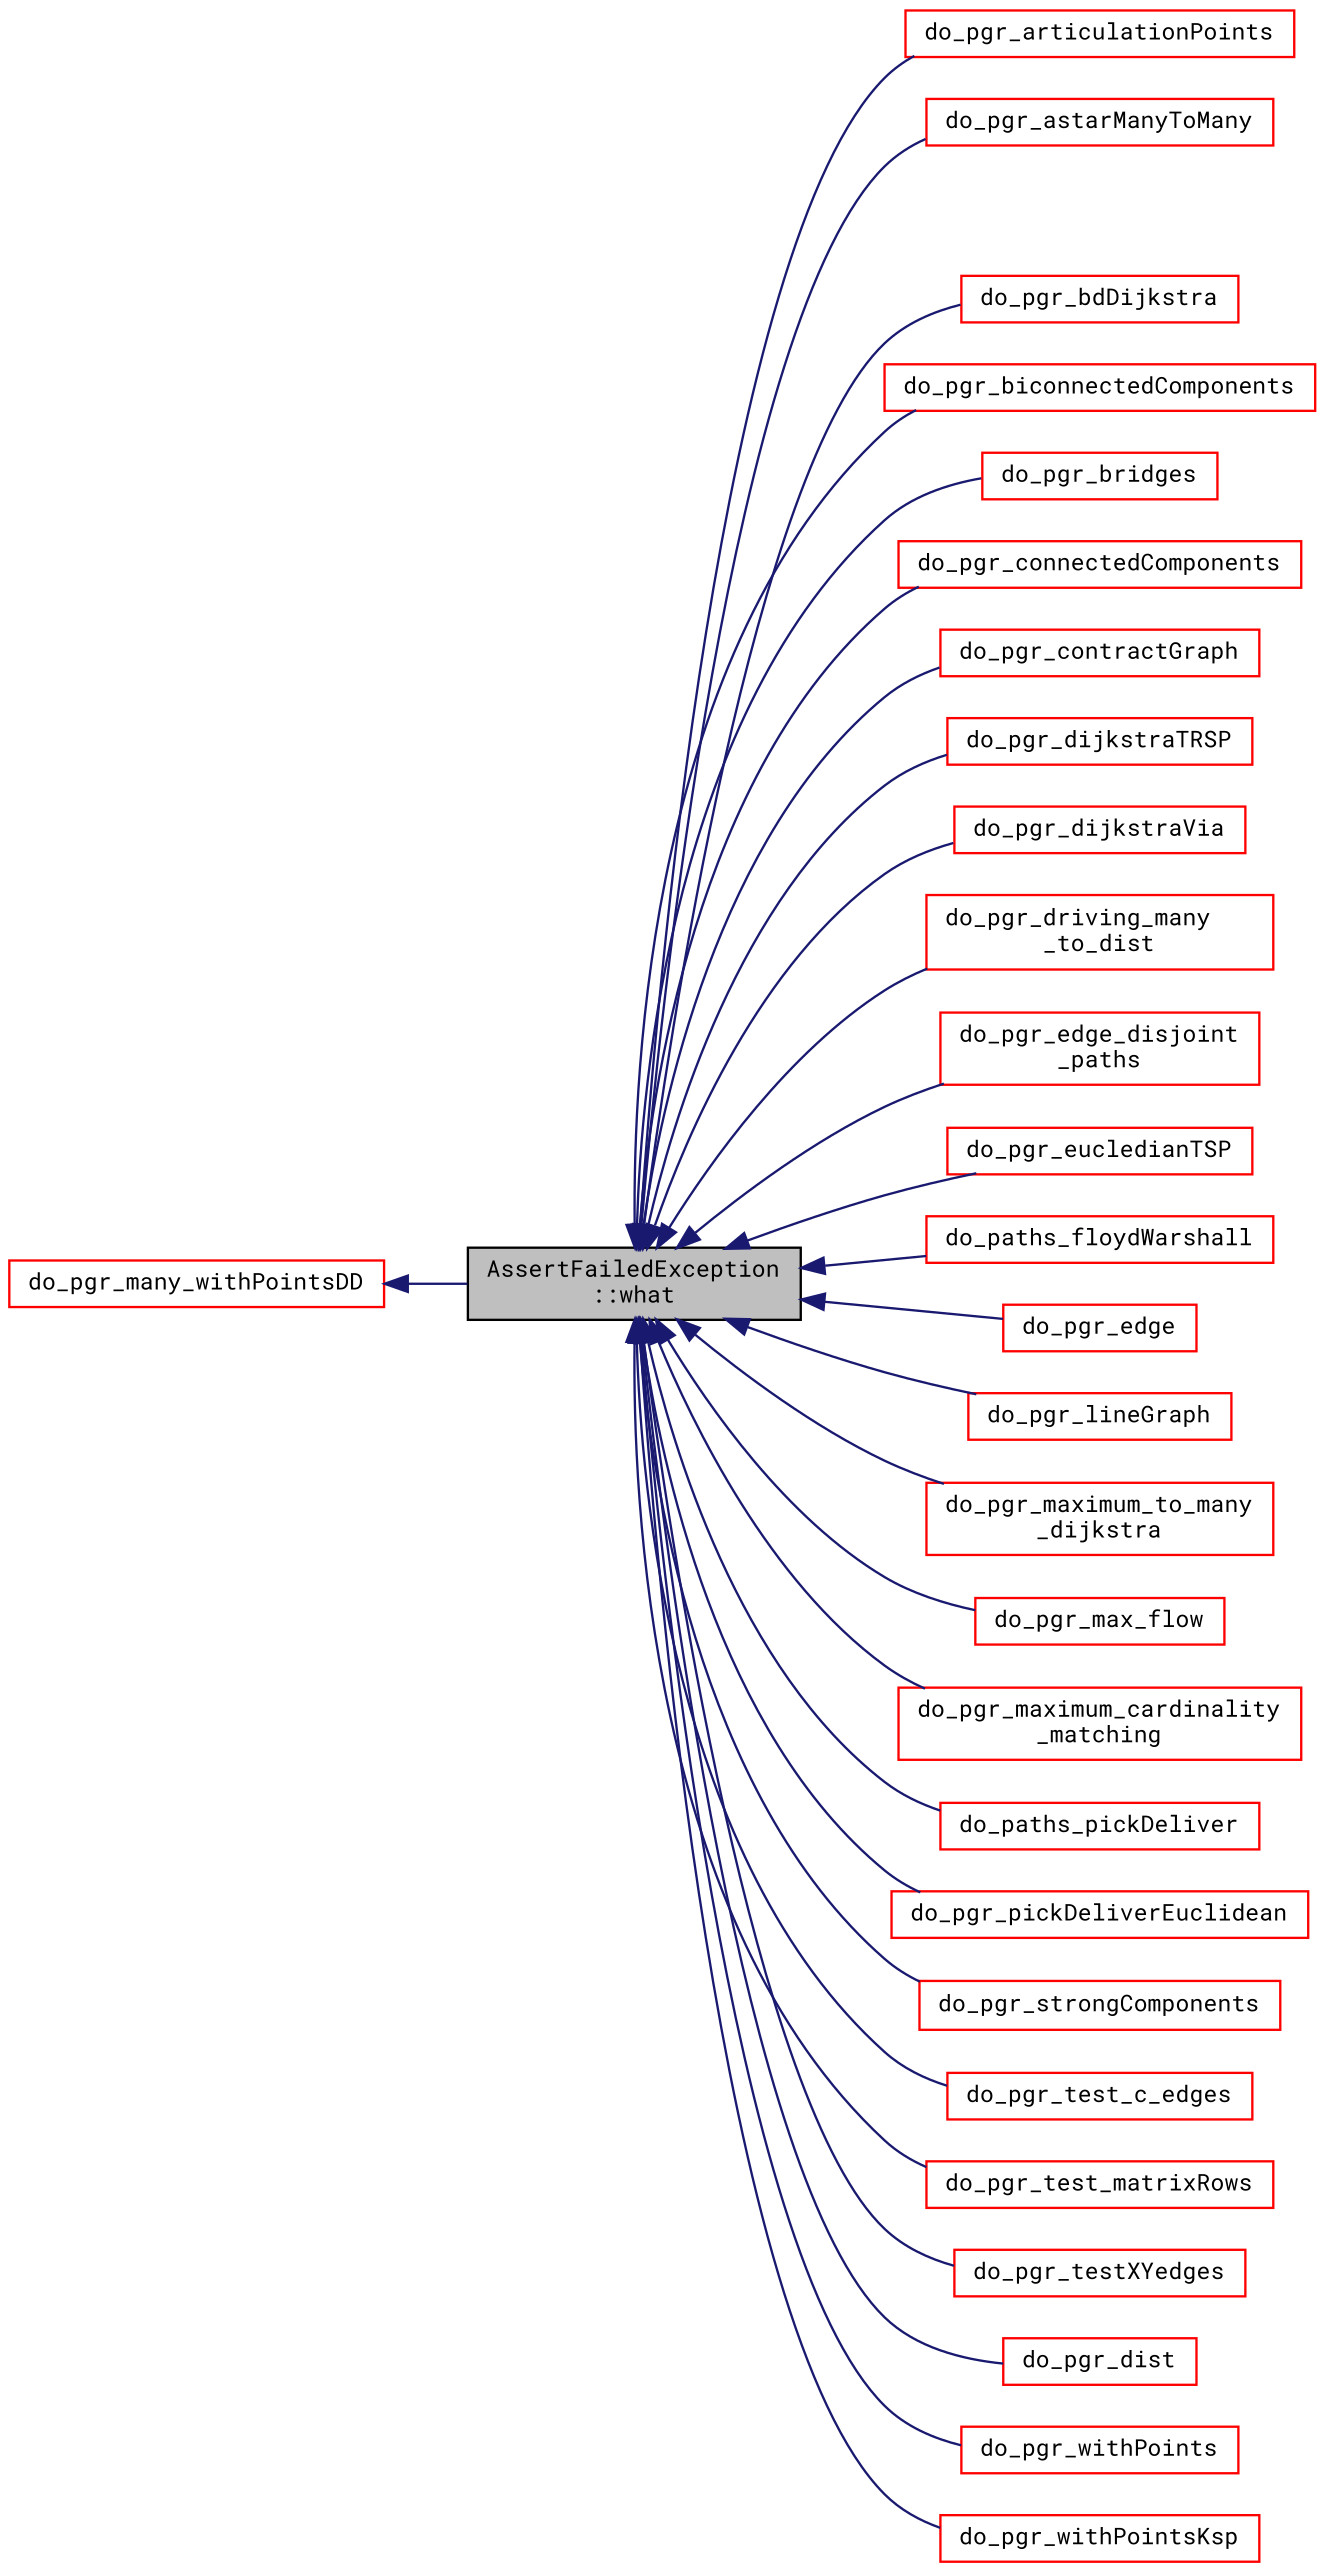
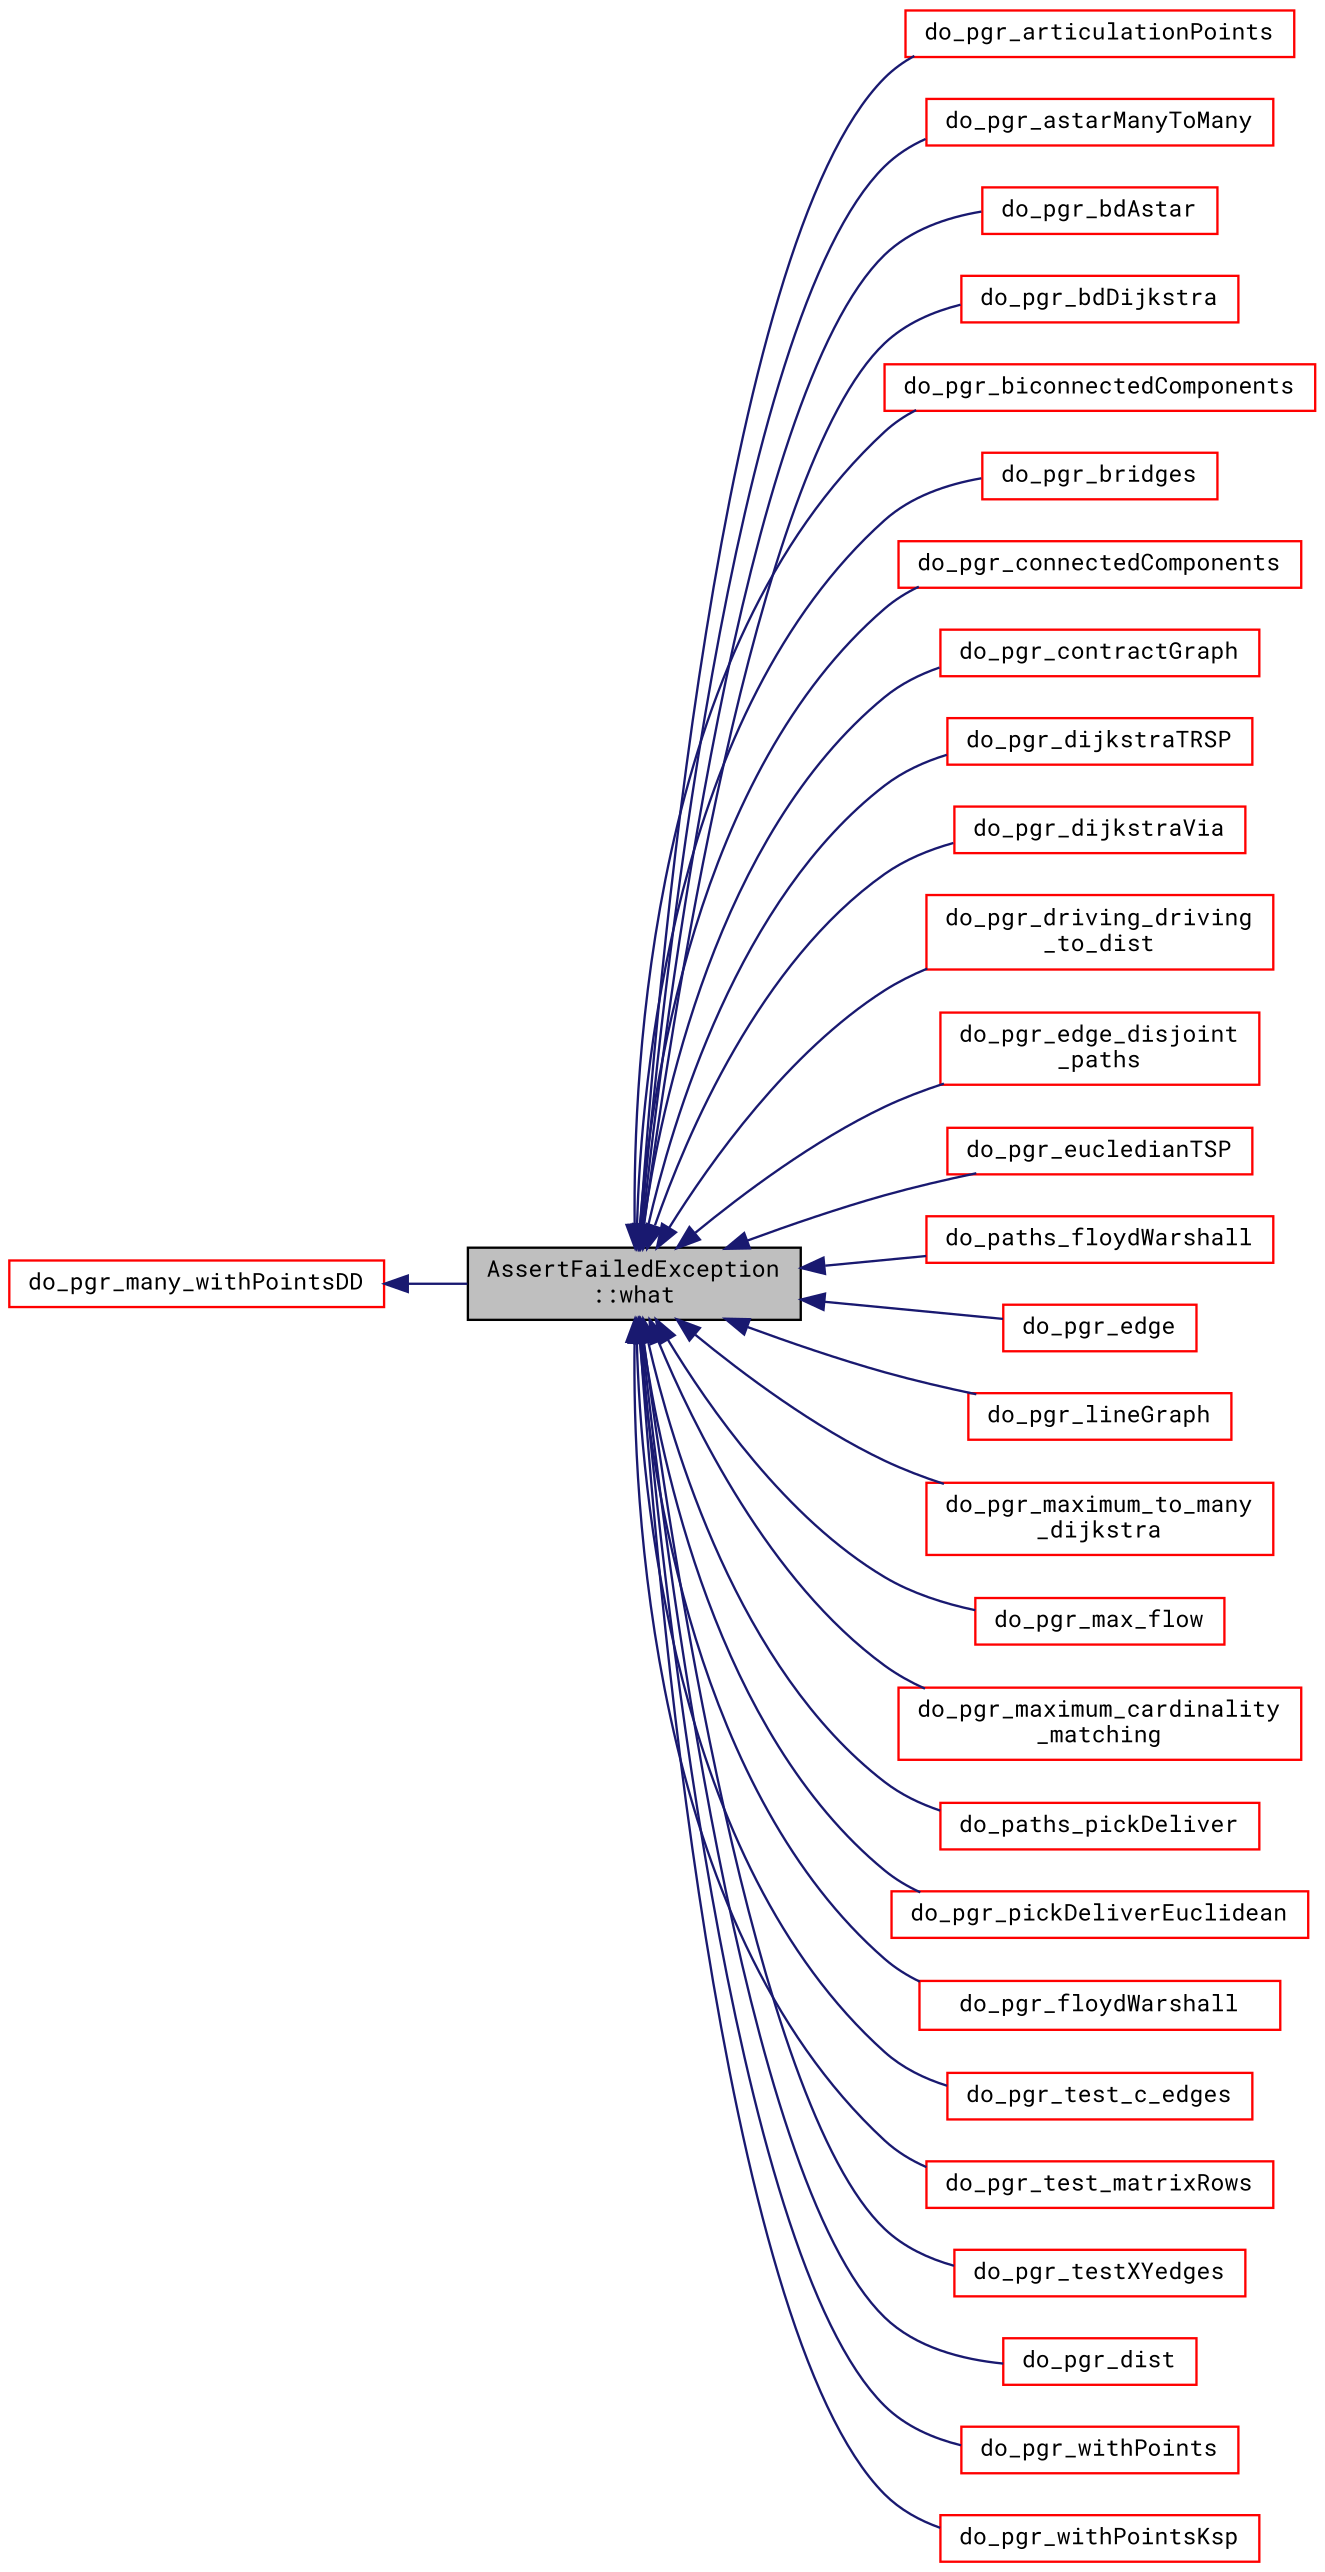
node "do_pgr_bdAstar": added
node "do_pgr_driving_many _to_dist": label "do_pgr_driving_many _to_dist" -> "do_pgr_driving_driving _to_dist"
node "do_pgr_strongComponents": label "do_pgr_strongComponents" -> "do_pgr_floydWarshall"
